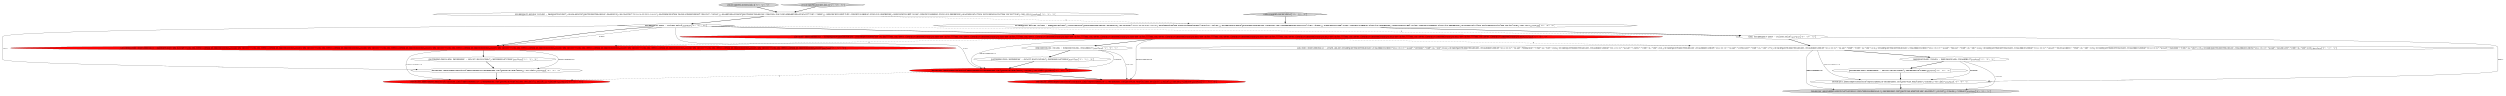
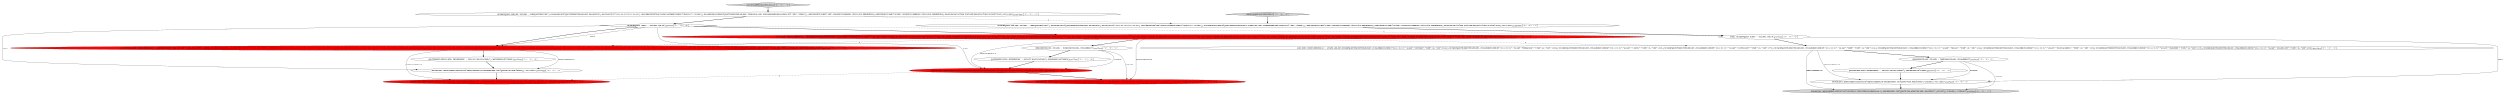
node "testGroupByWithOrderLimit3['0', '1', '0']": shape ellipse -> diamond
node "testGroupByWithOrderLimit3['1', '0', '0']": removed
